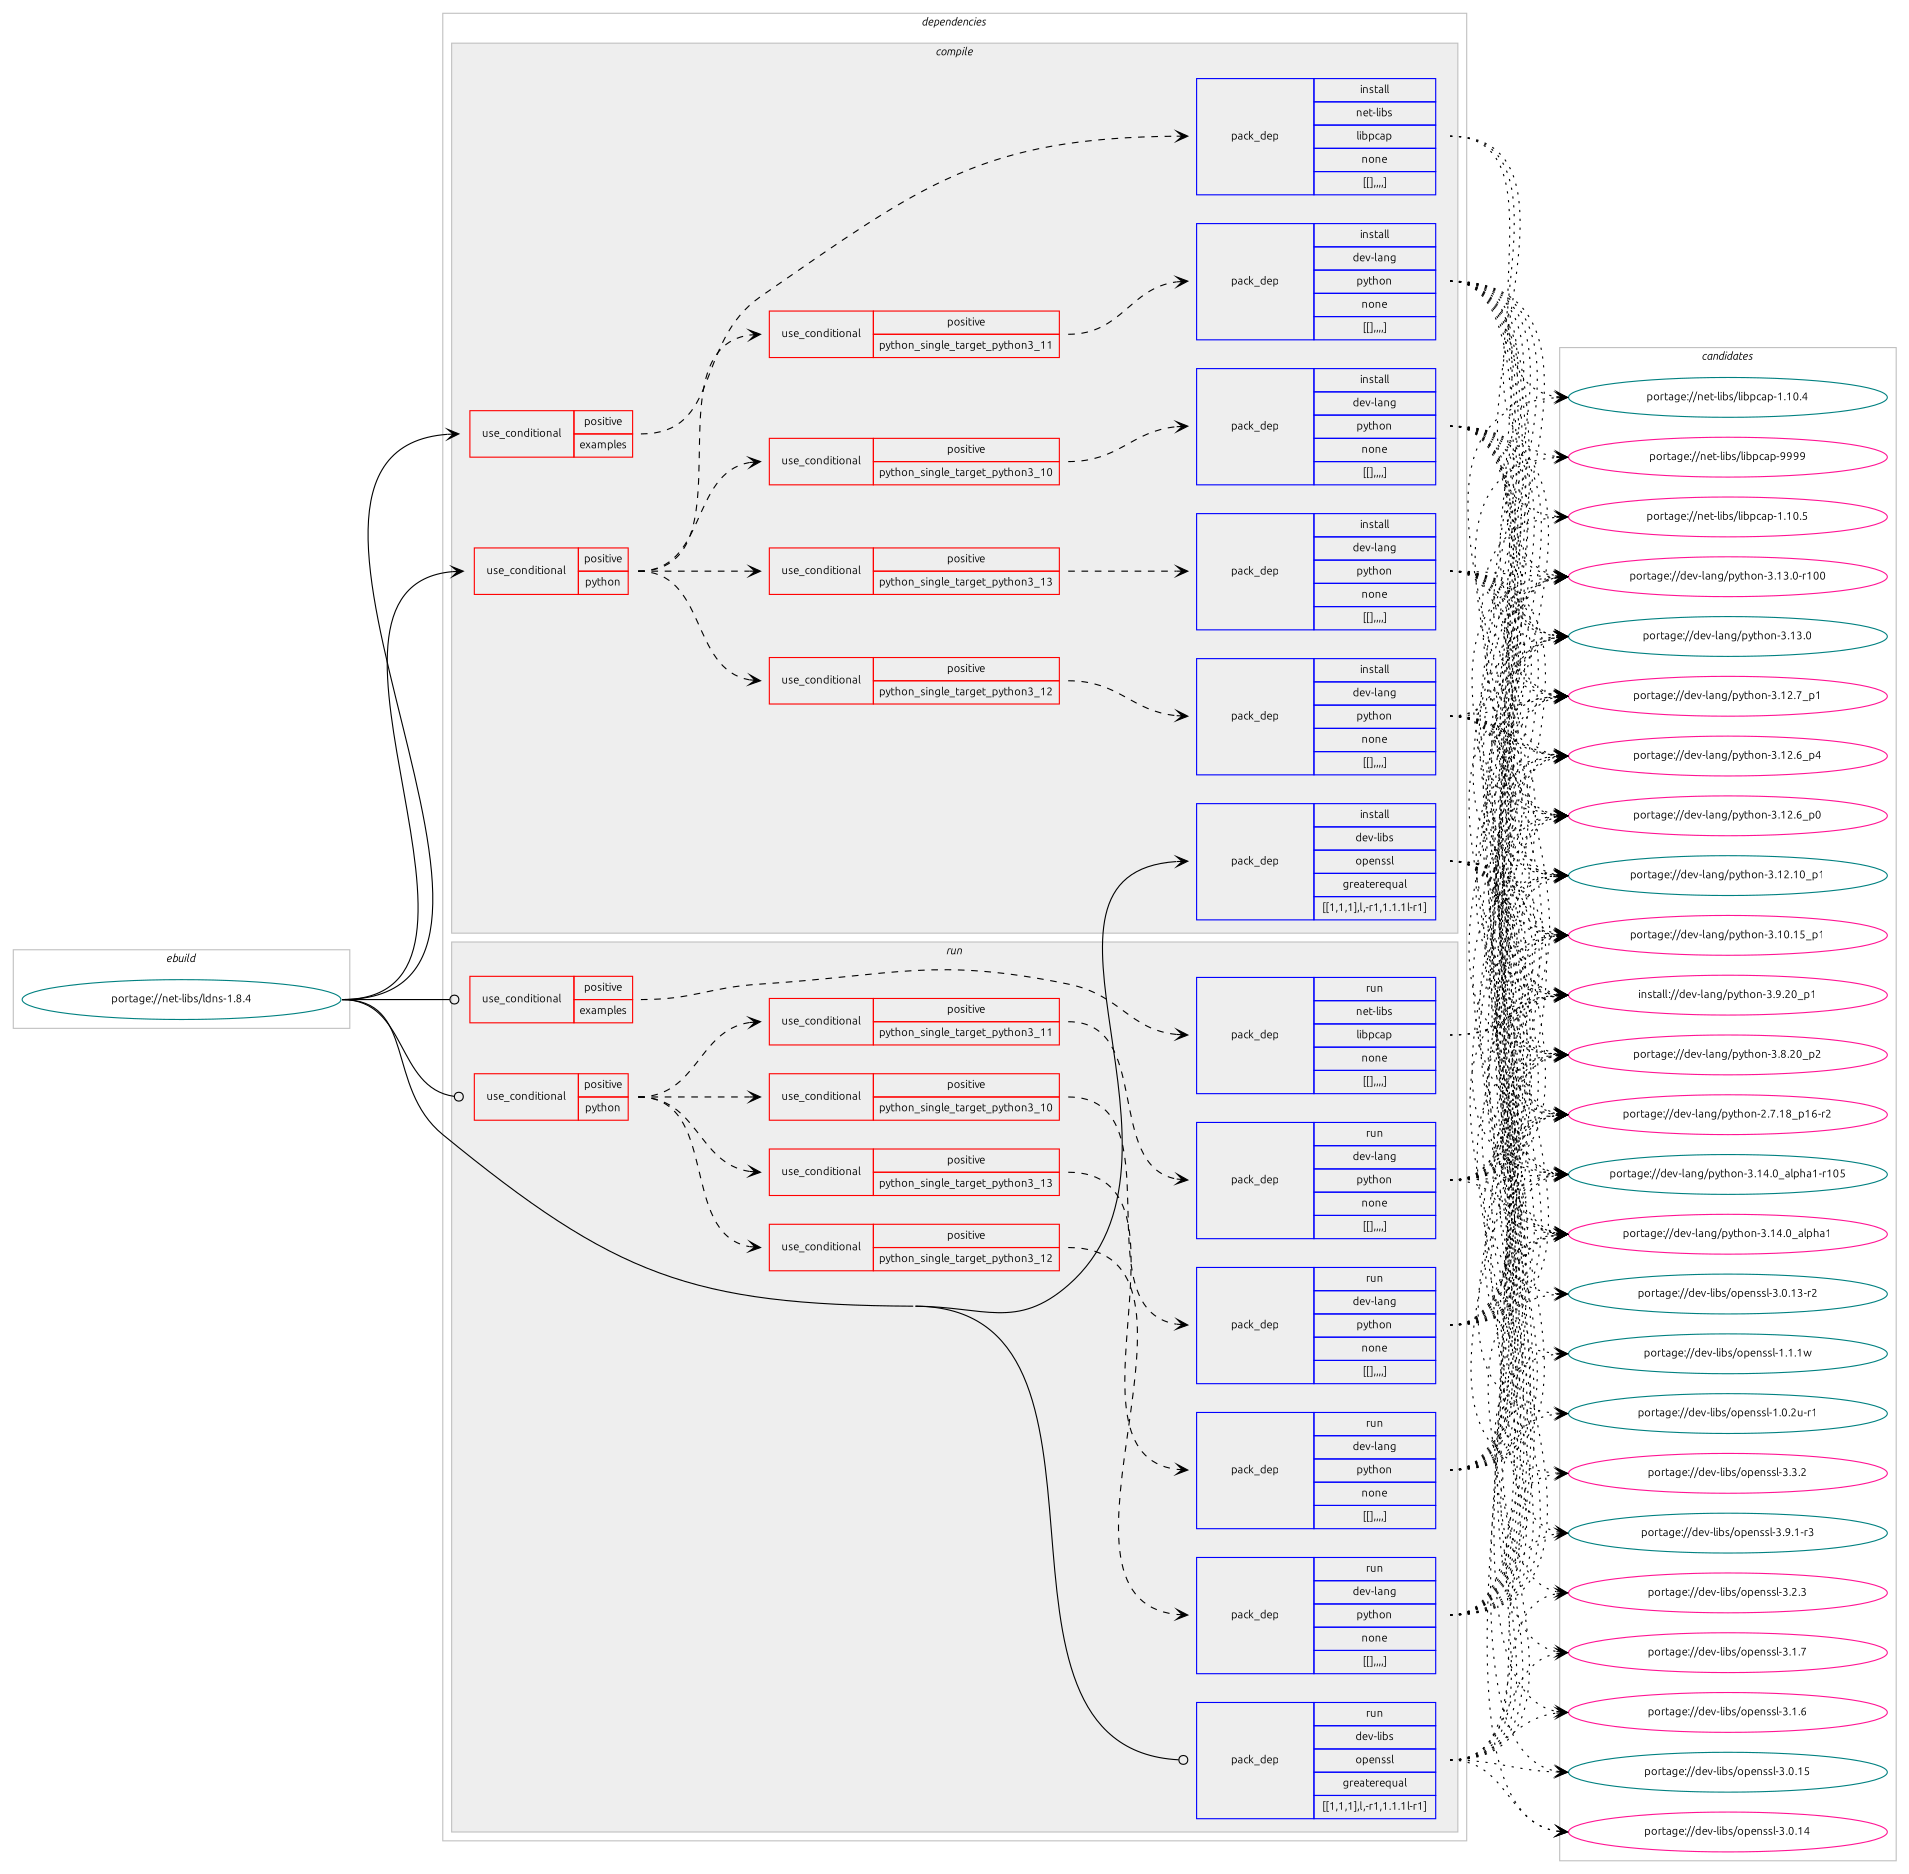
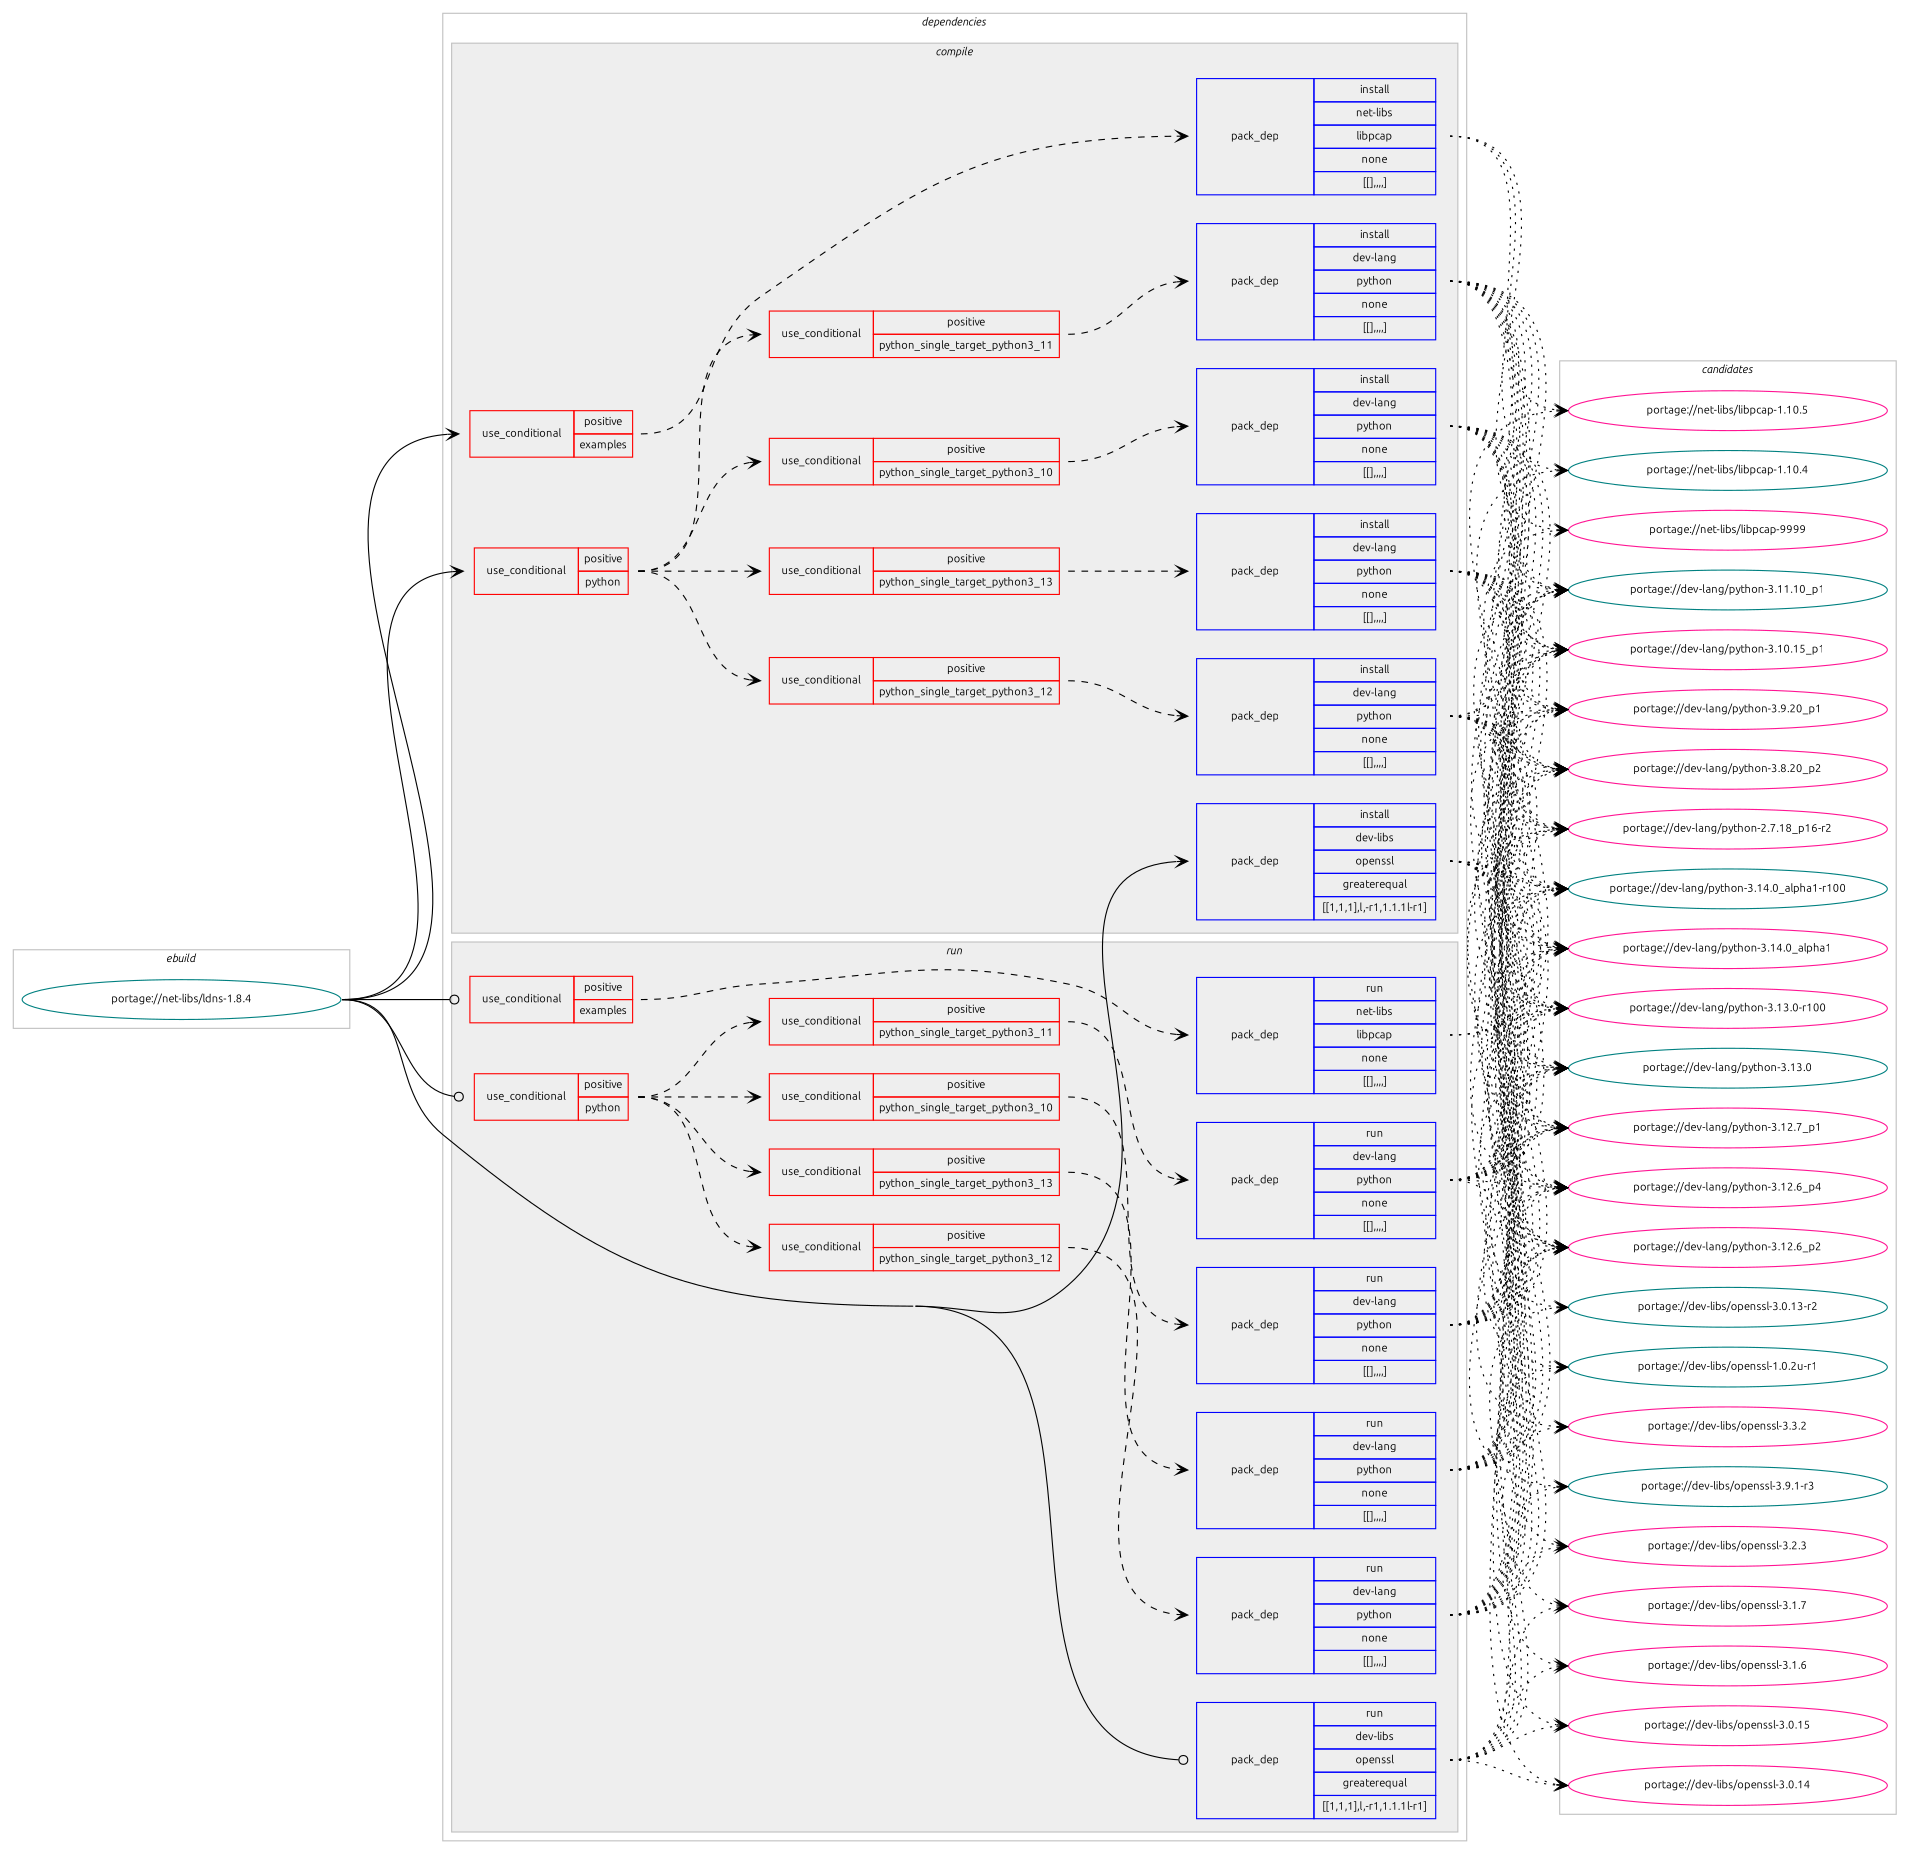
node "portage://dev-lang/python-3.12.6_p0": label "portage://dev-lang/python-3.12.6_p0" -> "portage://dev-lang/python-3.12.6_p2"
node "portage://dev-lang/python-3.12.10_p1": label "portage://dev-lang/python-3.12.10_p1" -> "portage://dev-lang/python-3.11.10_p1"
node "install://dev-lang/python-3.9.20_p1": label "install://dev-lang/python-3.9.20_p1" -> "portage://dev-lang/python-3.9.20_p1"
node "portage://dev-lang/python-3.14.0_alpha1-r105": label "portage://dev-lang/python-3.14.0_alpha1-r105" -> "portage://dev-lang/python-3.14.0_alpha1-r100"
node "portage://dev-libs/openssl-1.1.1w": removed
node "portage://dev-libs/openssl-3.0.15": color teal -> deeppink
